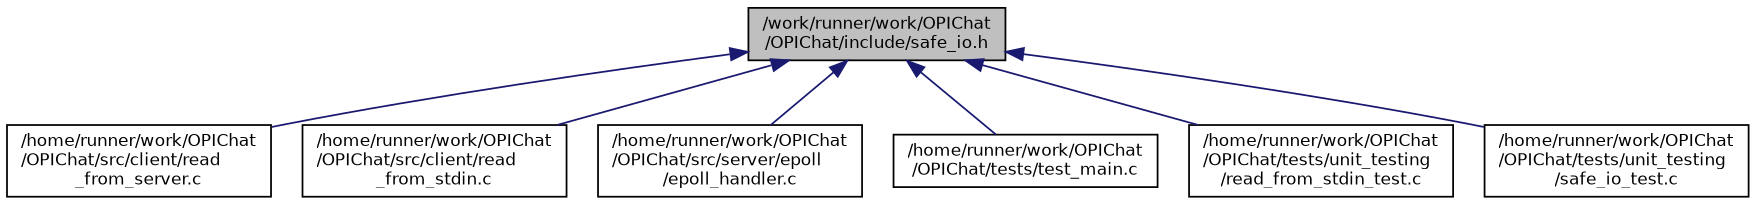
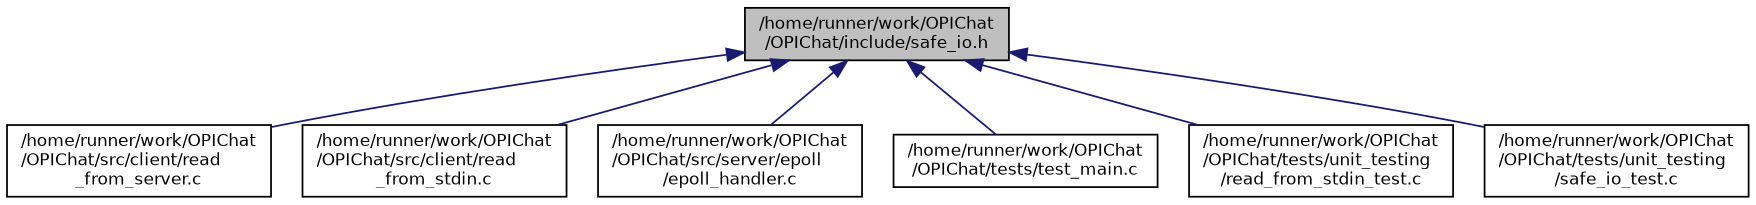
node "/work/runner/work/OPIChat /OPIChat/include/safe_io.h": label "/work/runner/work/OPIChat /OPIChat/include/safe_io.h" -> "/home/runner/work/OPIChat /OPIChat/include/safe_io.h"
